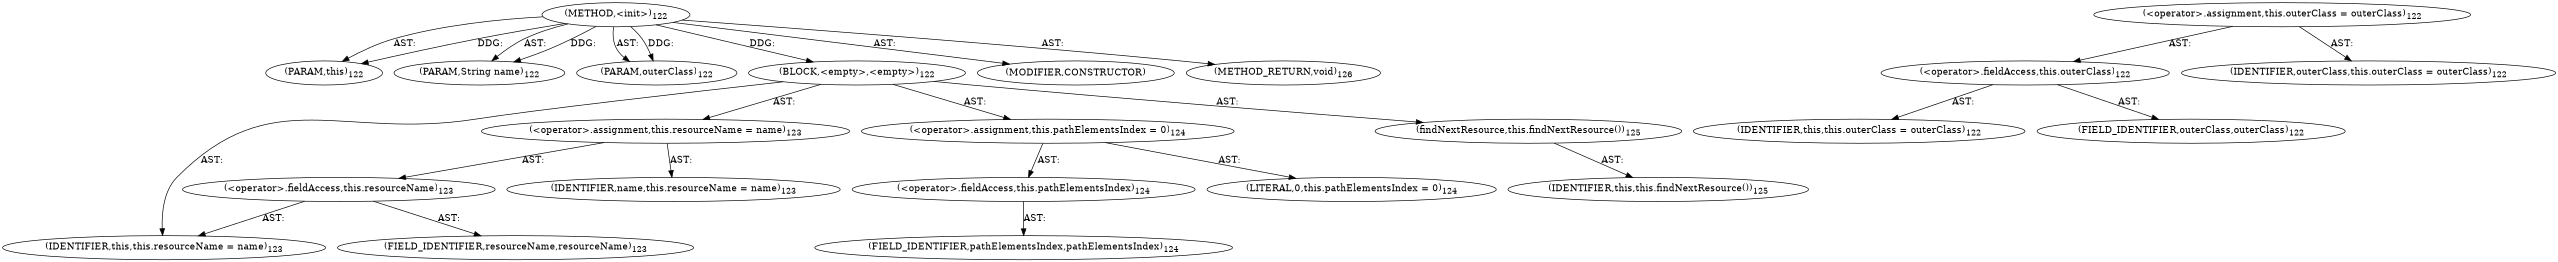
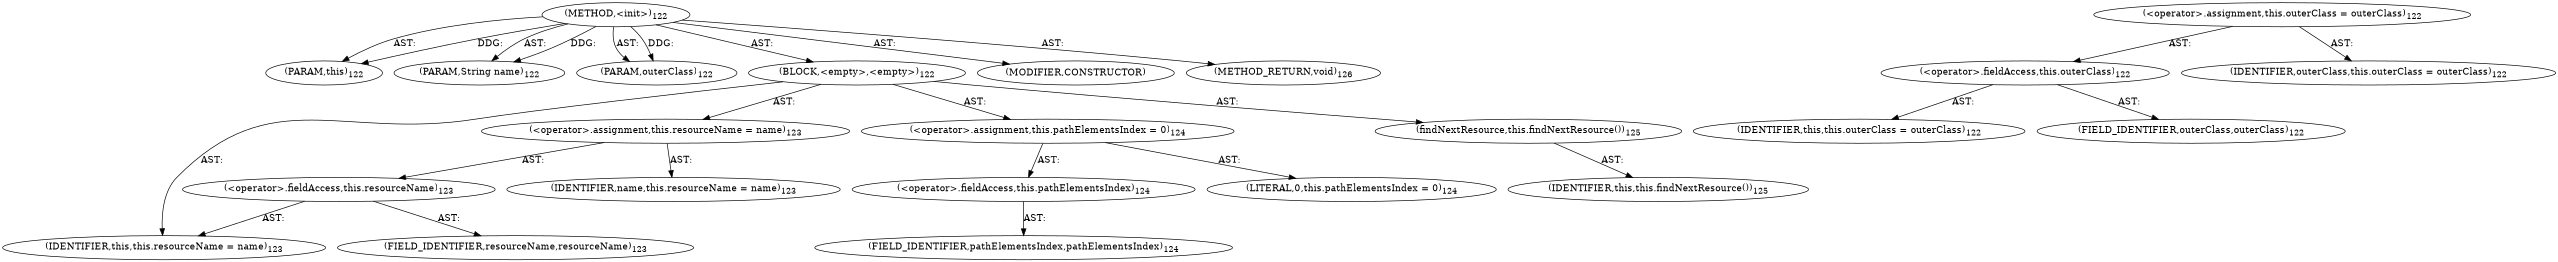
edge "(METHOD,<init>)" -> "(BLOCK,<empty>,<empty>)": label "DDG: " -> "AST: "
